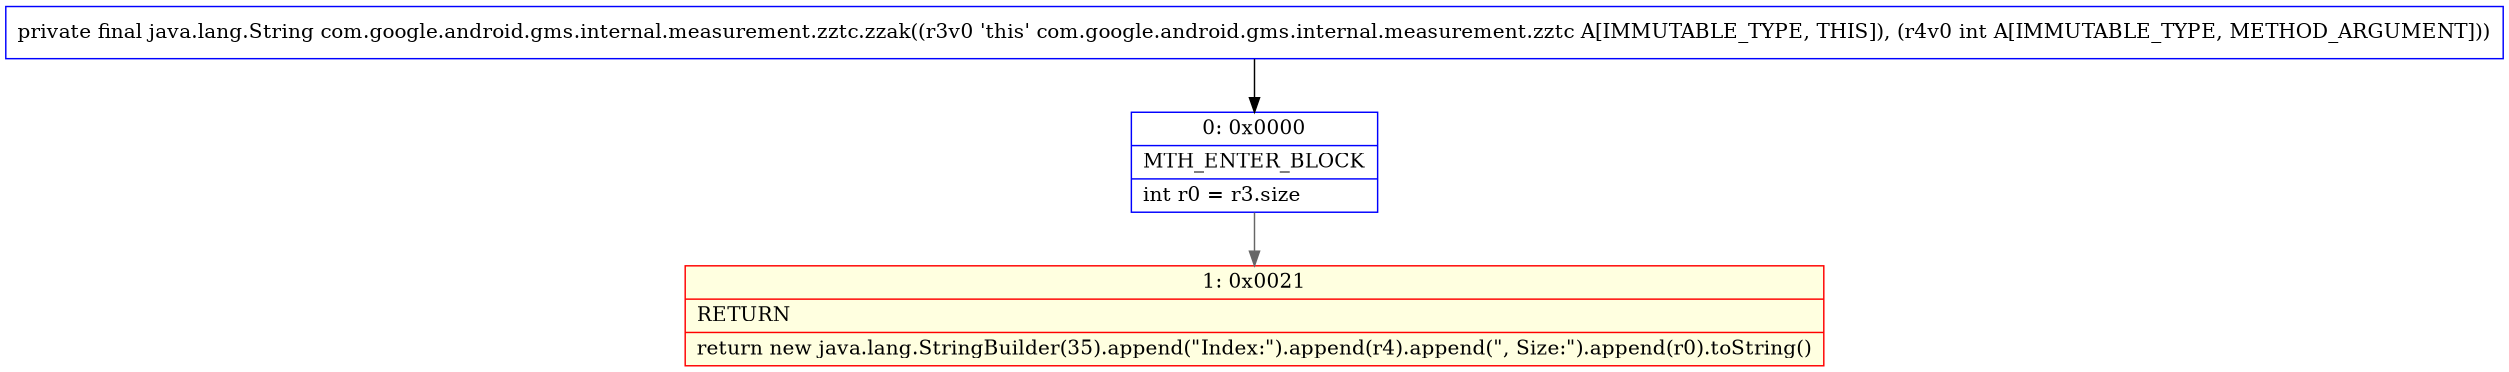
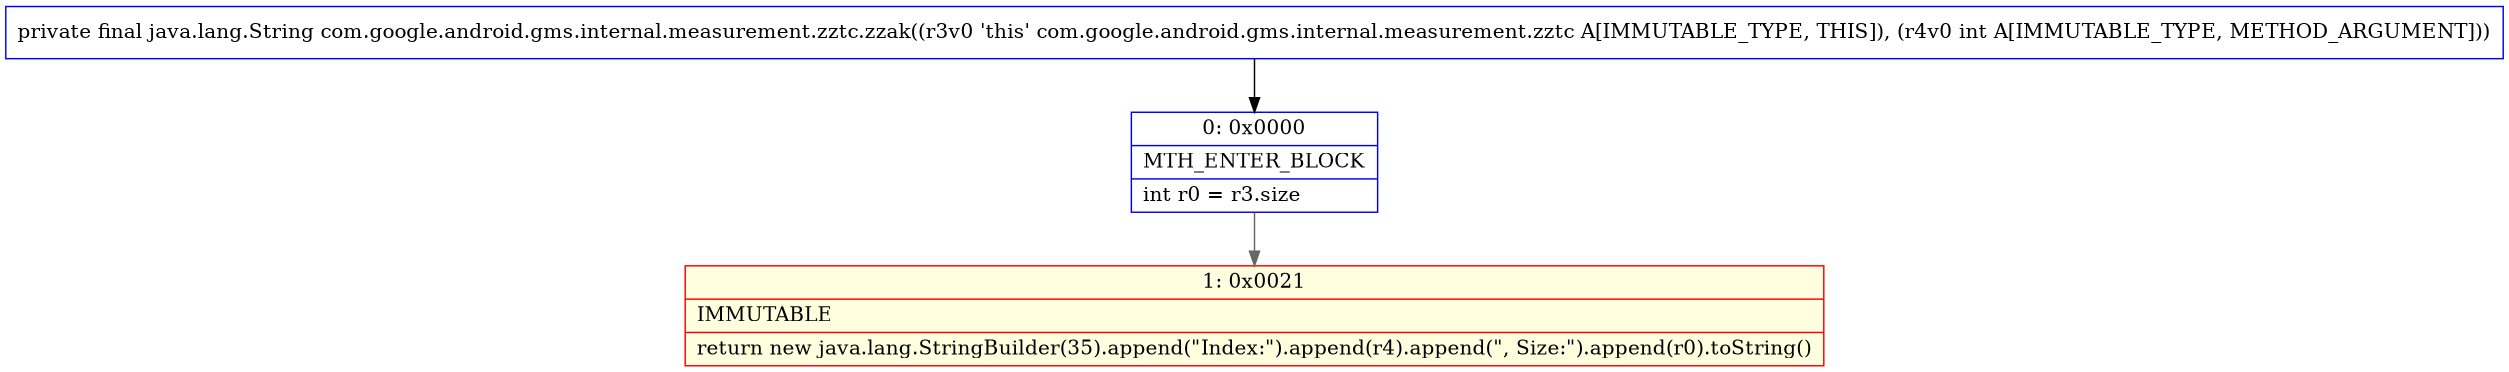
node "1: 0x0021": text "RETURN" -> "IMMUTABLE"
